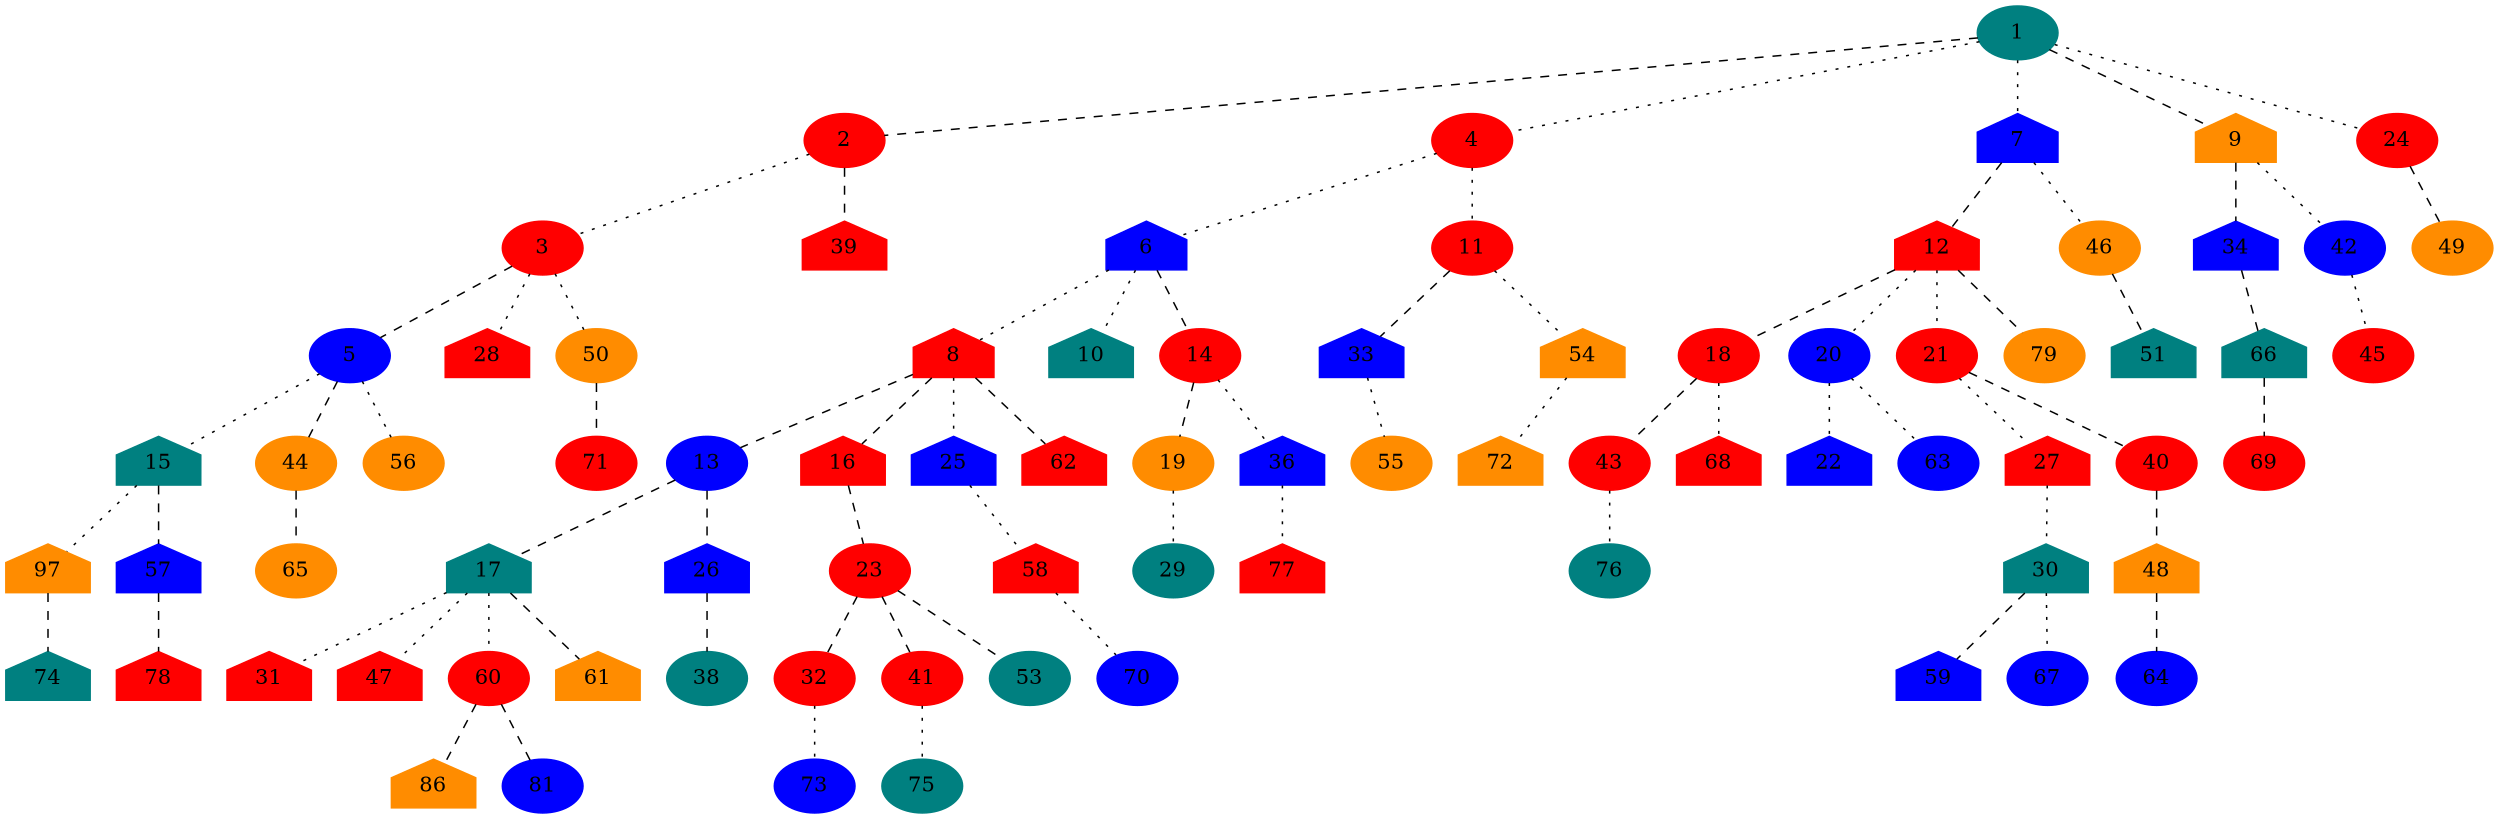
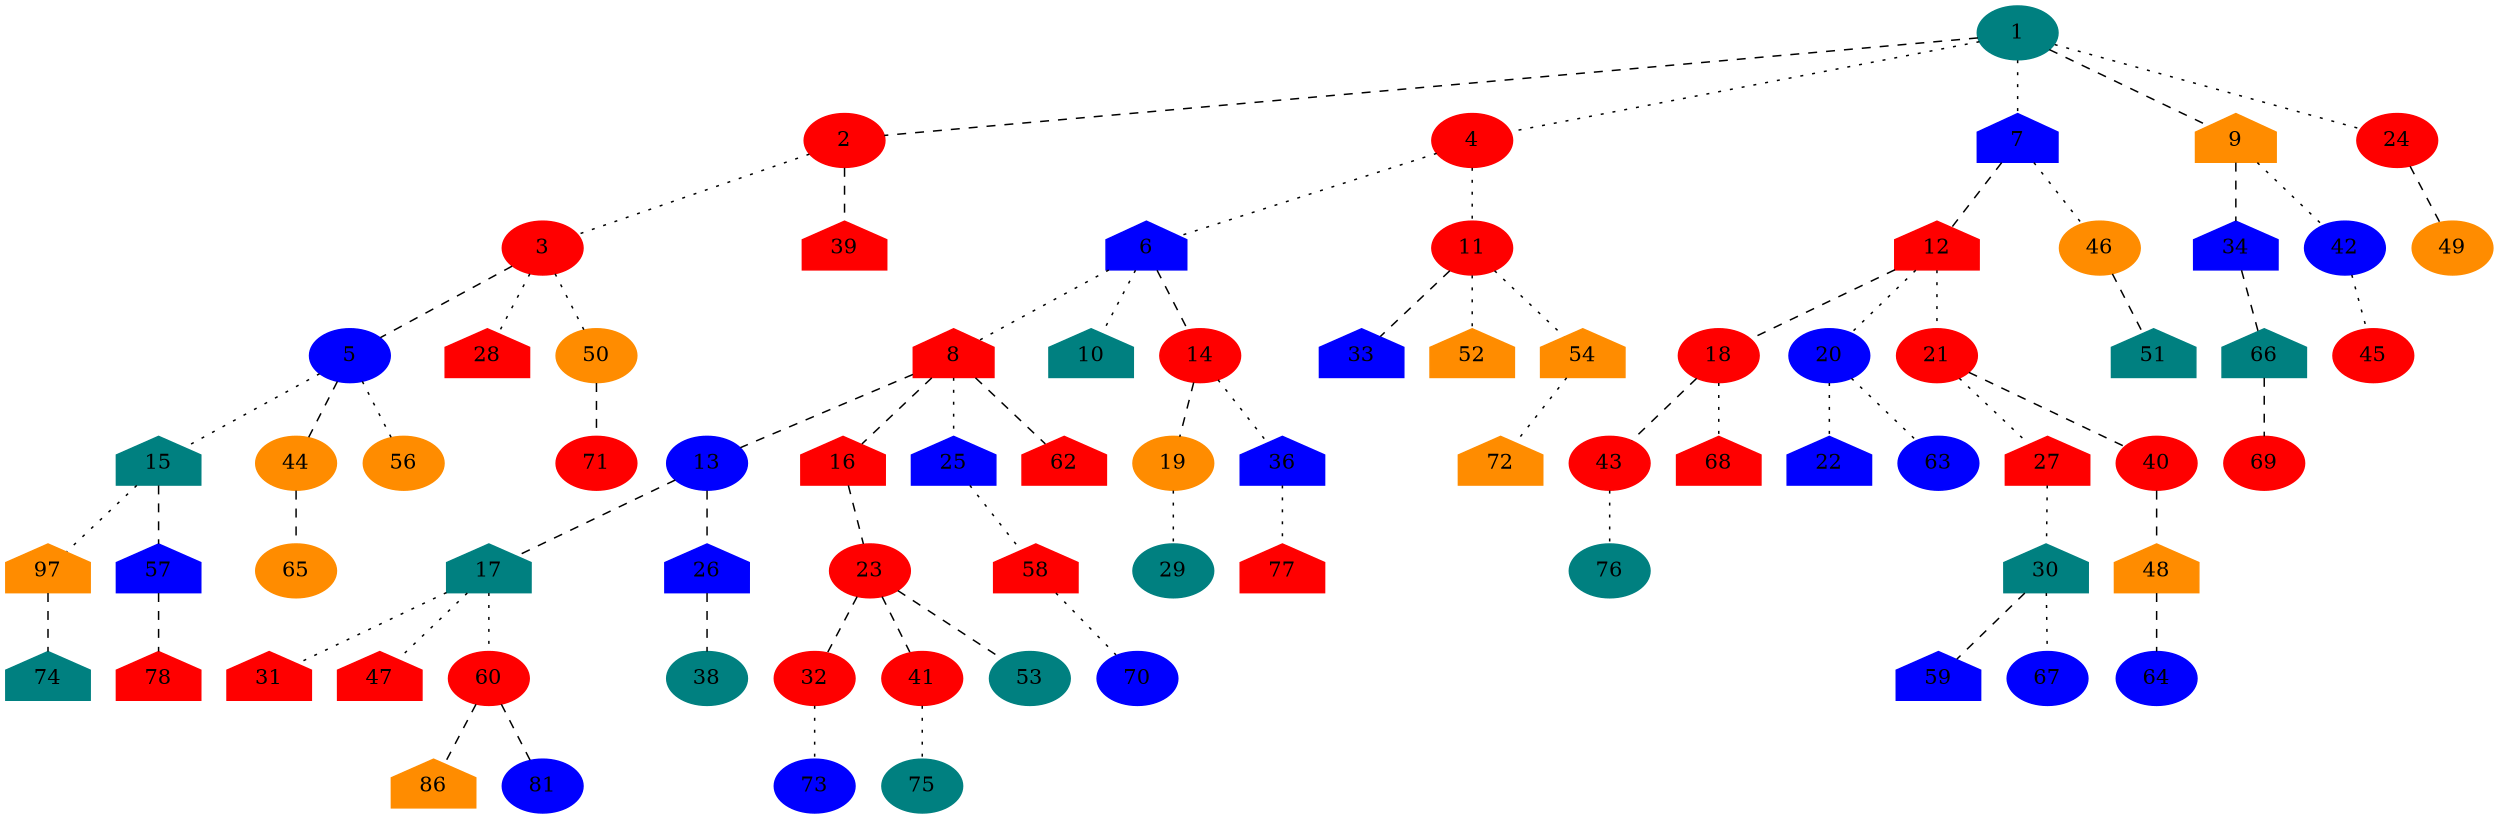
node "52": added
node "79": removed
node "55": removed
node "61": removed
